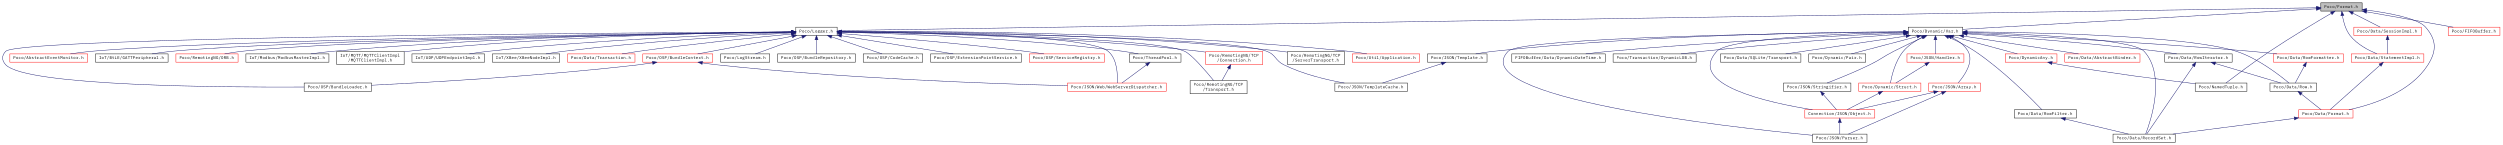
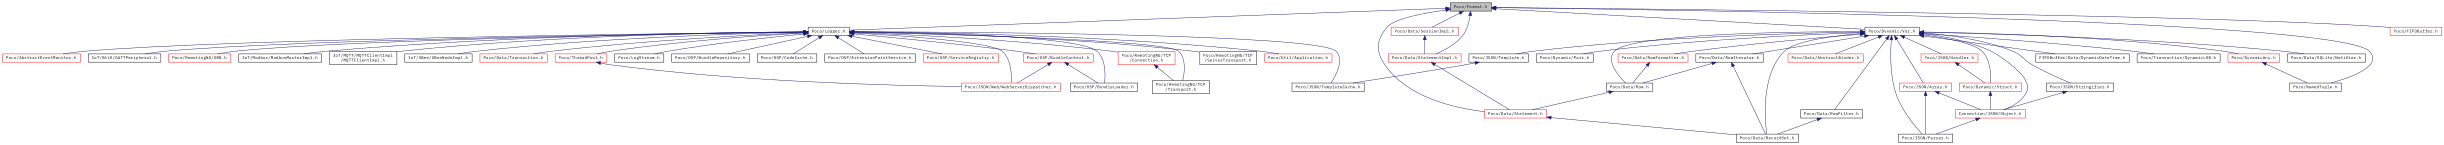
node "IoT/UDP/UDPEndpointImpl.h": removed
node "Poco/ThreadPool.h": color black -> red
node "Poco/Data/SQLite/Transport.h": label "Poco/Data/SQLite/Transport.h" -> "Poco/Data/SQLite/Notifier.h"
node "Poco/Data/Format.h": label "Poco/Data/Format.h" -> "Poco/Data/Statement.h"
